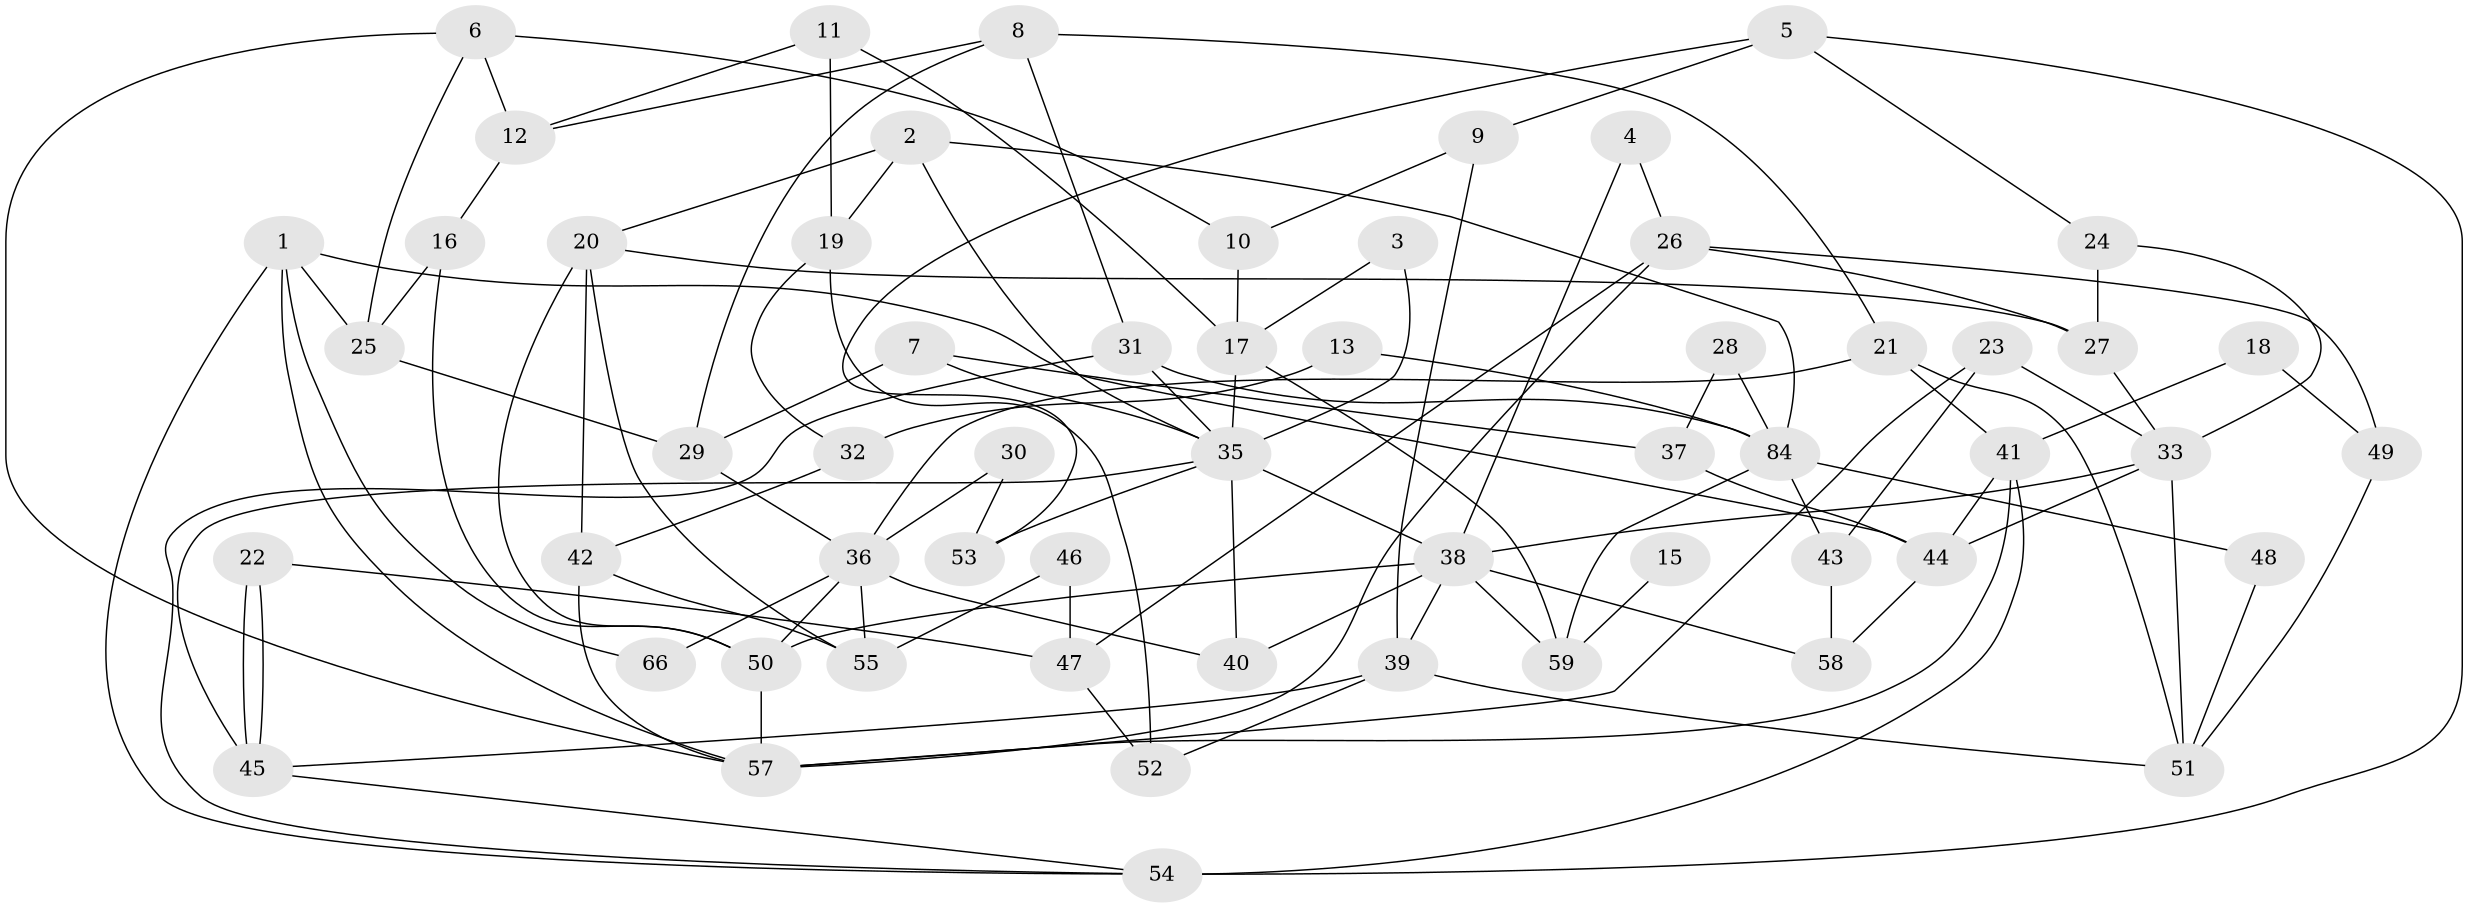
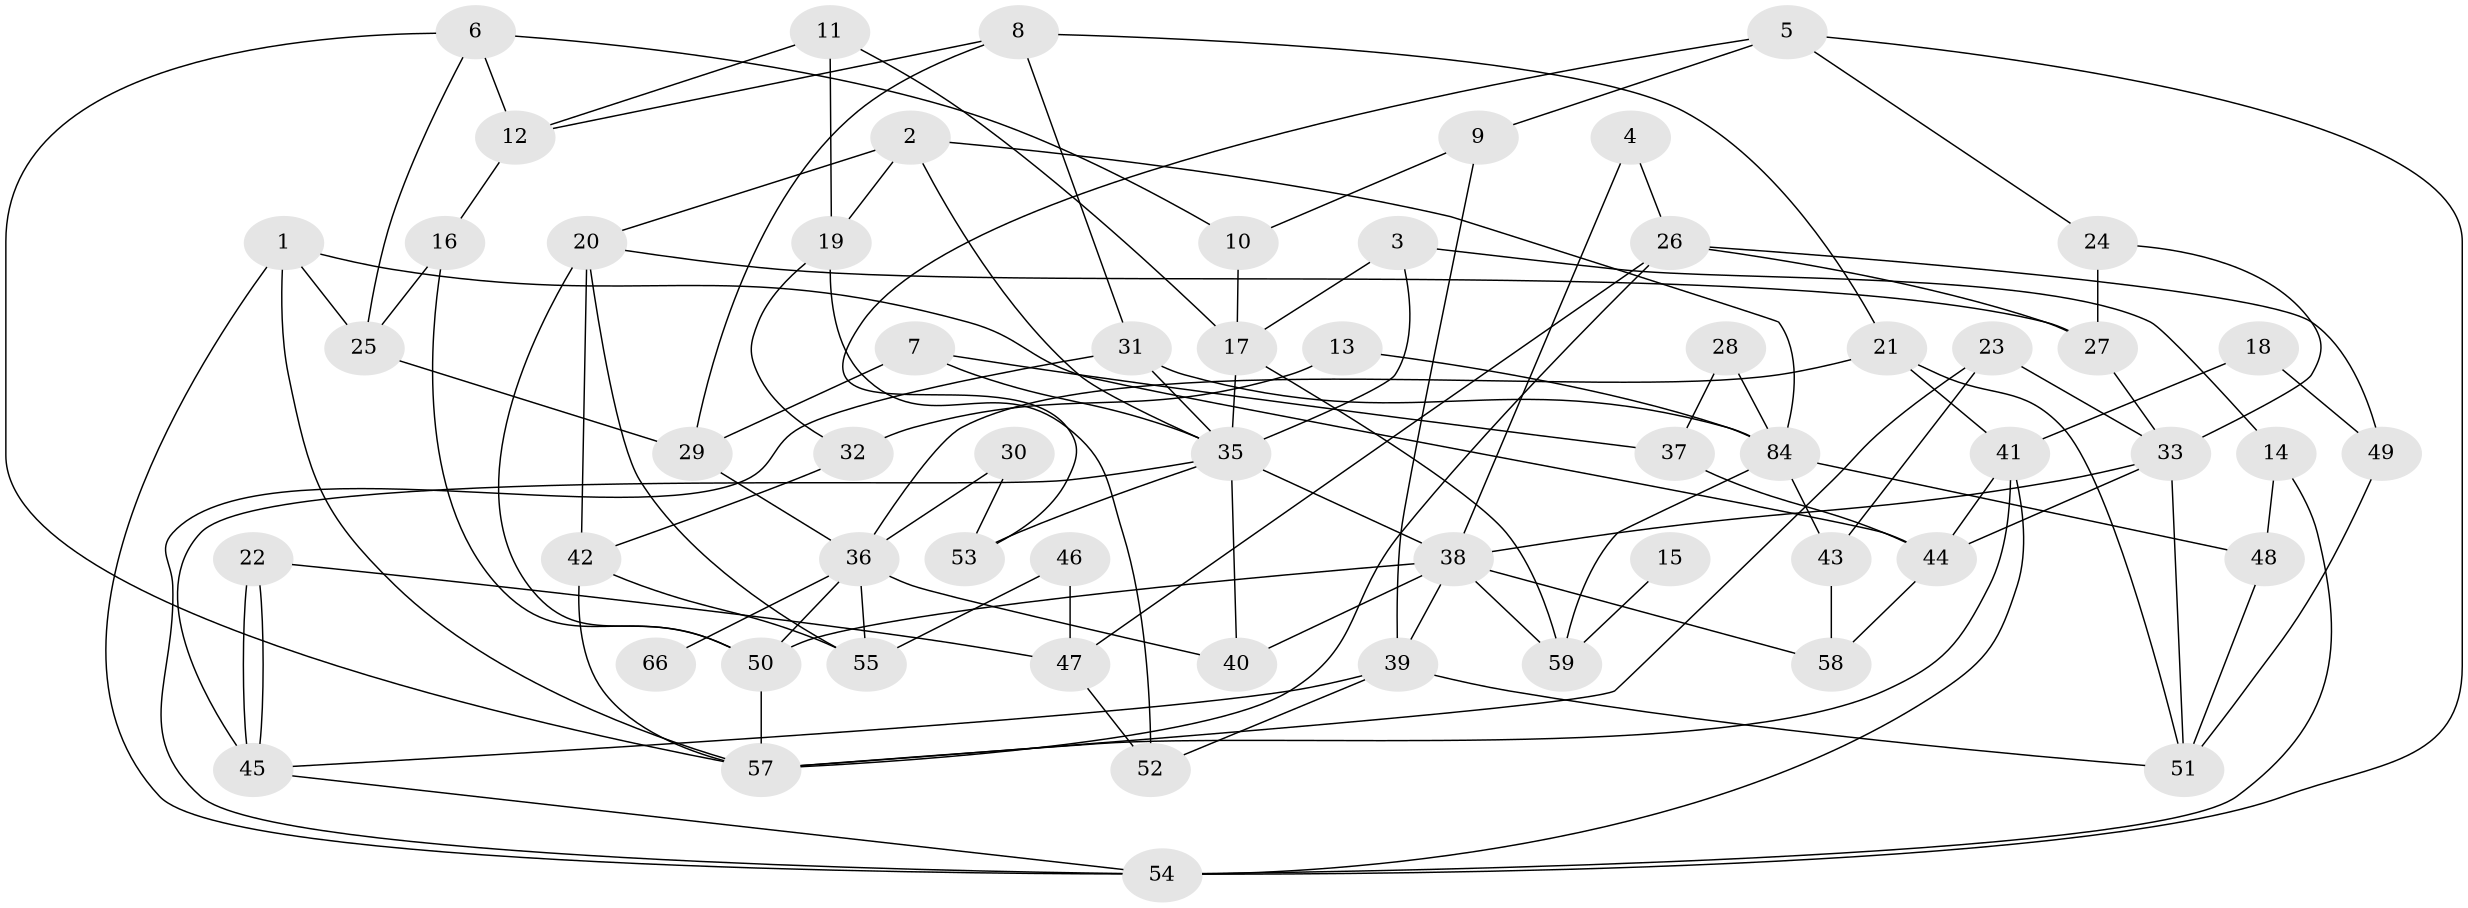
node "14": added
edge "1" -- "66": removed
